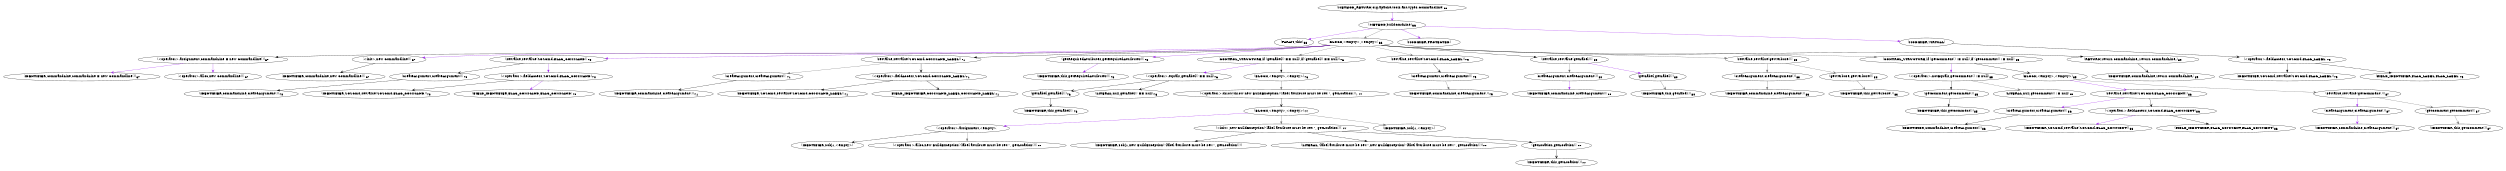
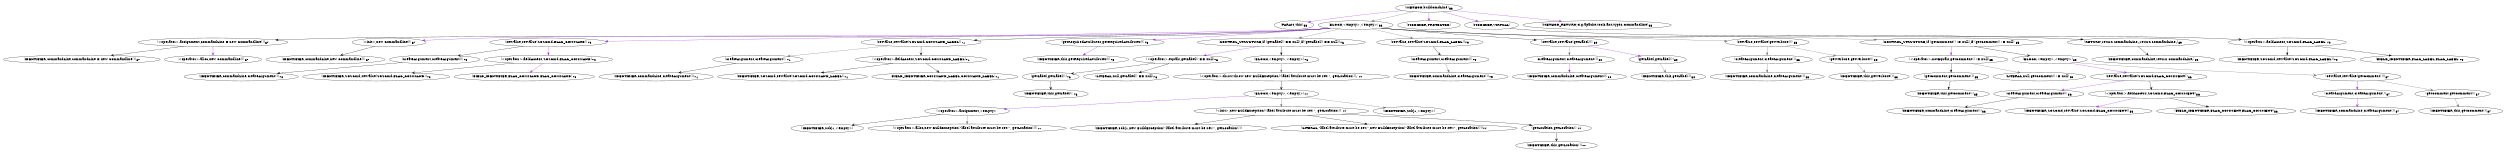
edge "(METHOD_RETURN,org.apache.tools.ant.types.Commandline)" -> "(METHOD,buildCmdLine)": reversed
edge "(<operator>.assignment,commandLine = new Commandline())" -> "(IDENTIFIER,commandLine,commandLine = new Commandline())": color purple -> black
